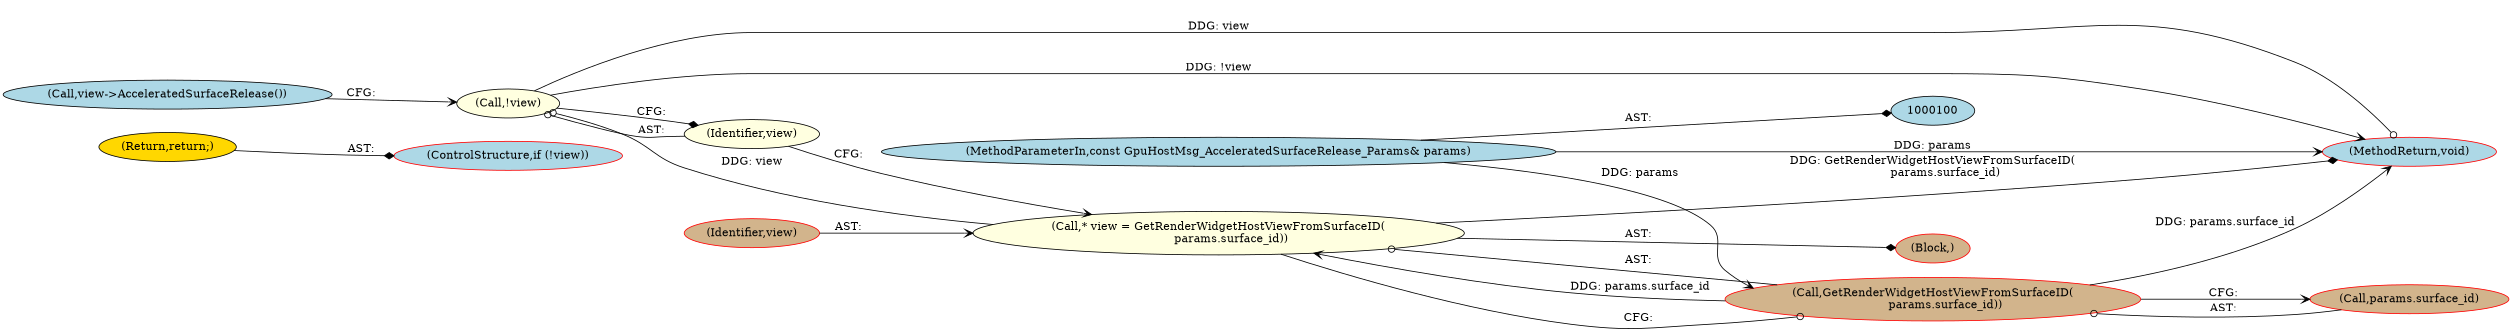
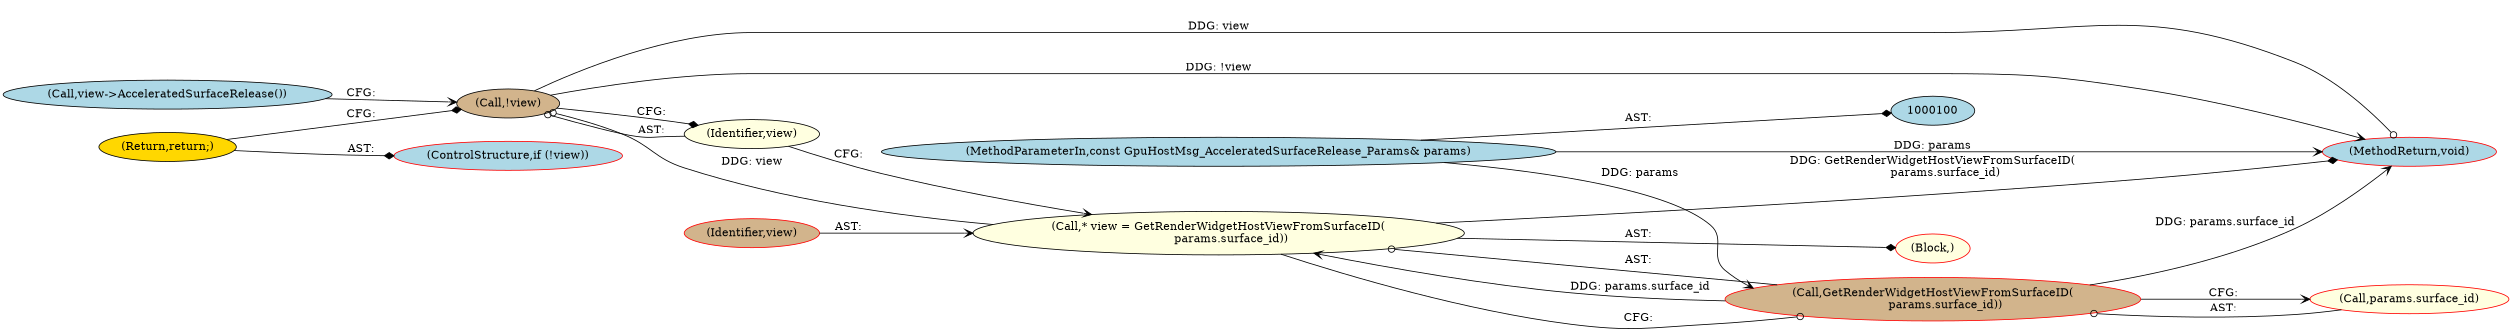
node "(Call,!view)": fillcolor lightyellow -> tan
edge "(Return,return;)" -> "(Call,!view)": added, label "CFG:"
node "(Block,)": fillcolor tan -> lightyellow
node "(Call,params.surface_id)": fillcolor tan -> lightyellow
